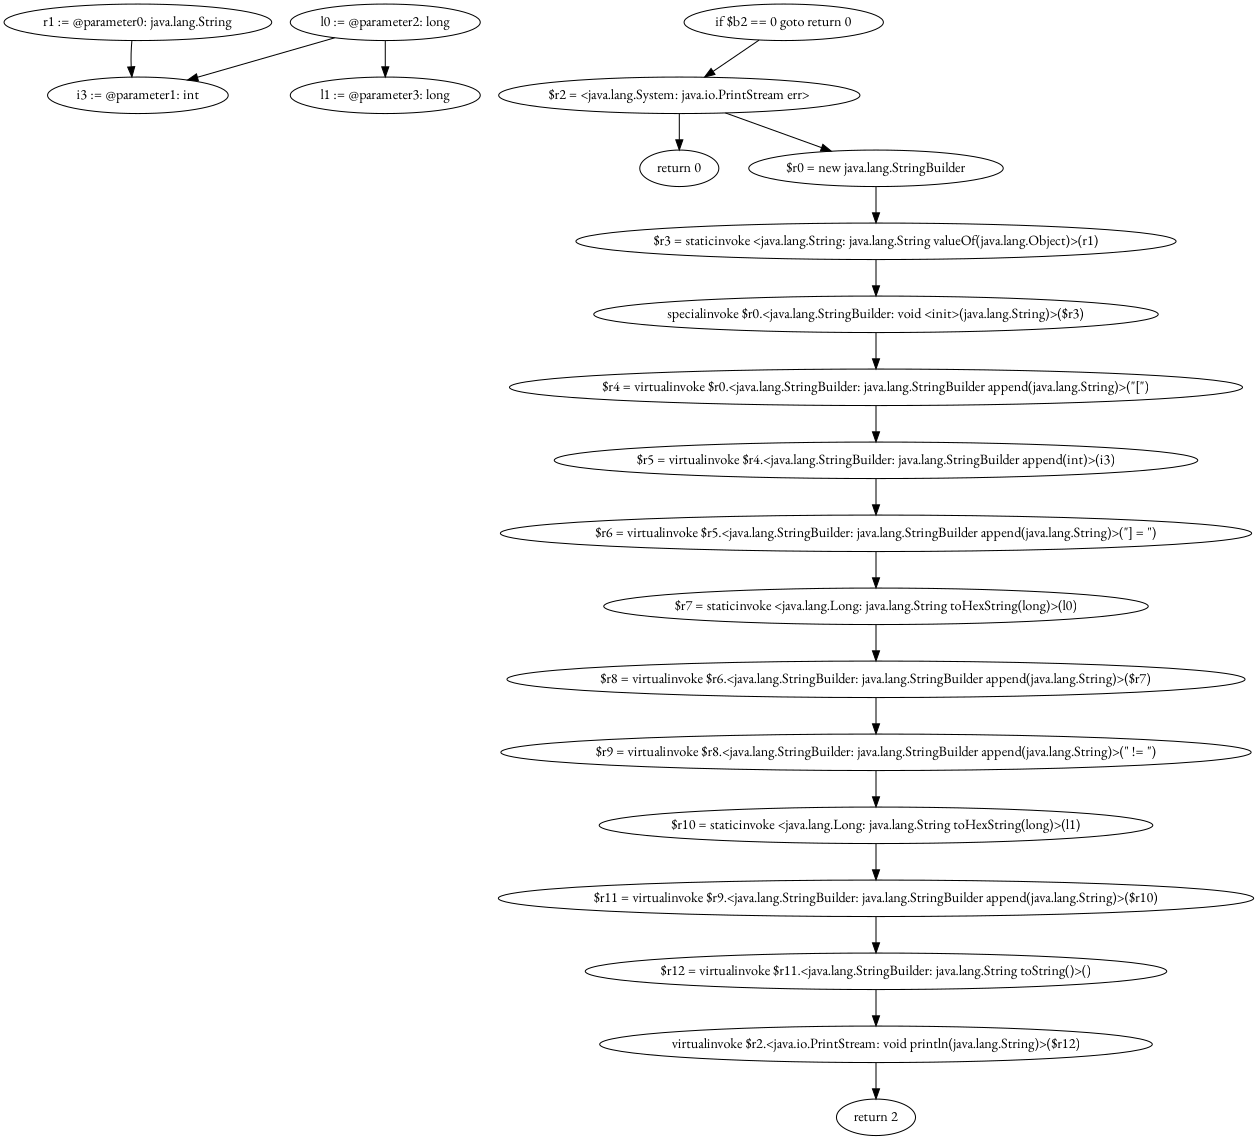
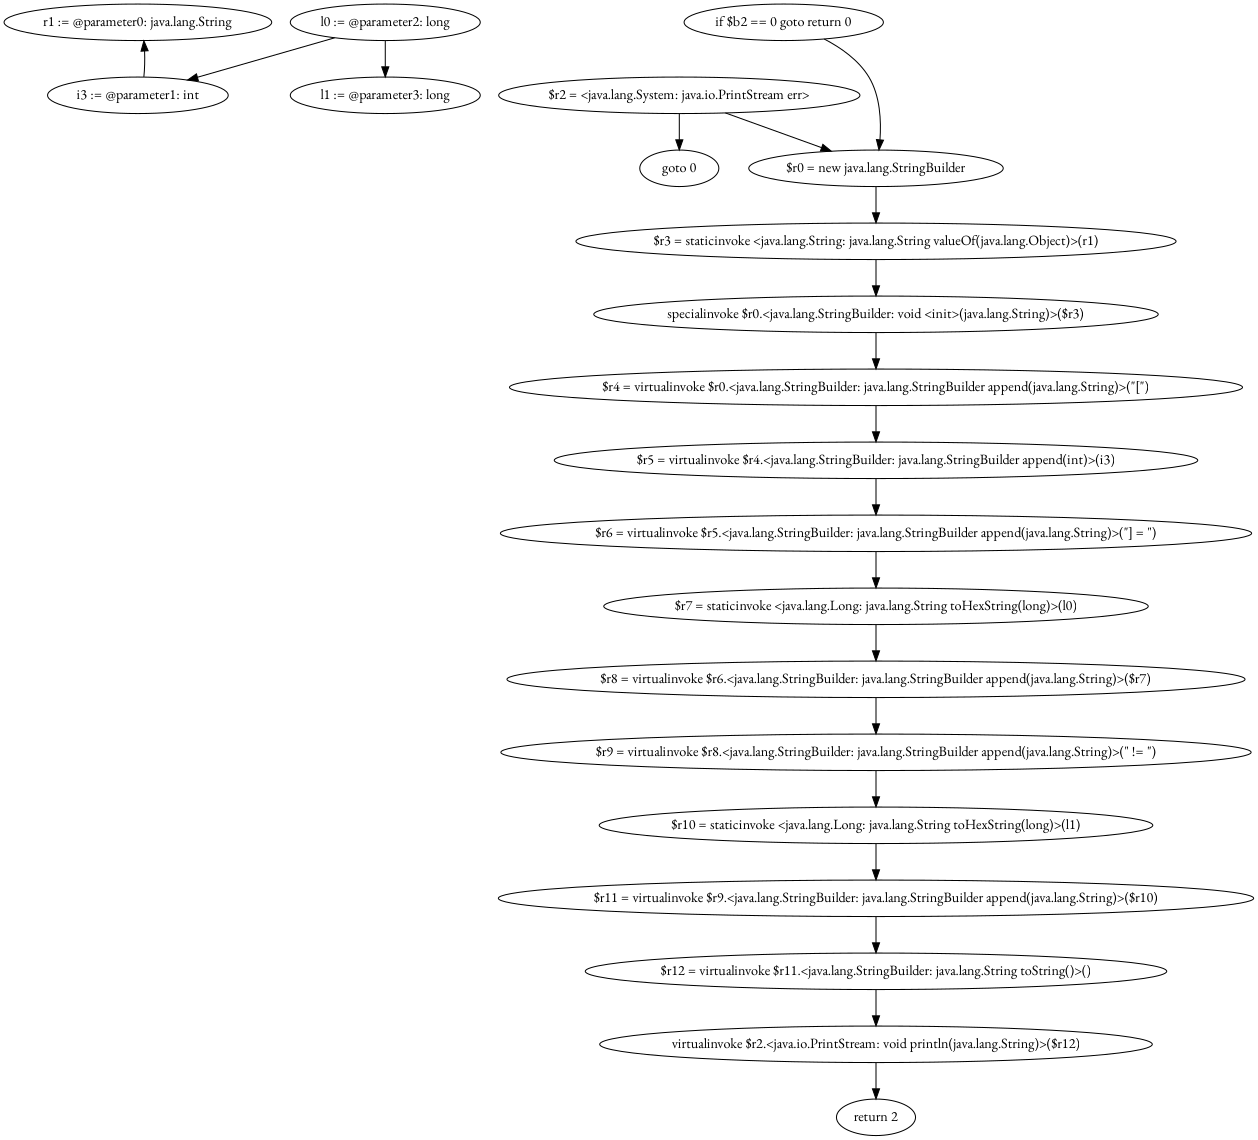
edge "r1 := @parameter0: java.lang.String" -> "i3 := @parameter1: int": reversed
edge "if $b2 == 0 goto return 0" -> "$r2 = <java.lang.System: java.io.PrintStream err>": now "if $b2 == 0 goto return 0" -> "$r0 = new java.lang.StringBuilder"
node "return 0": label "return 0" -> "goto 0"
